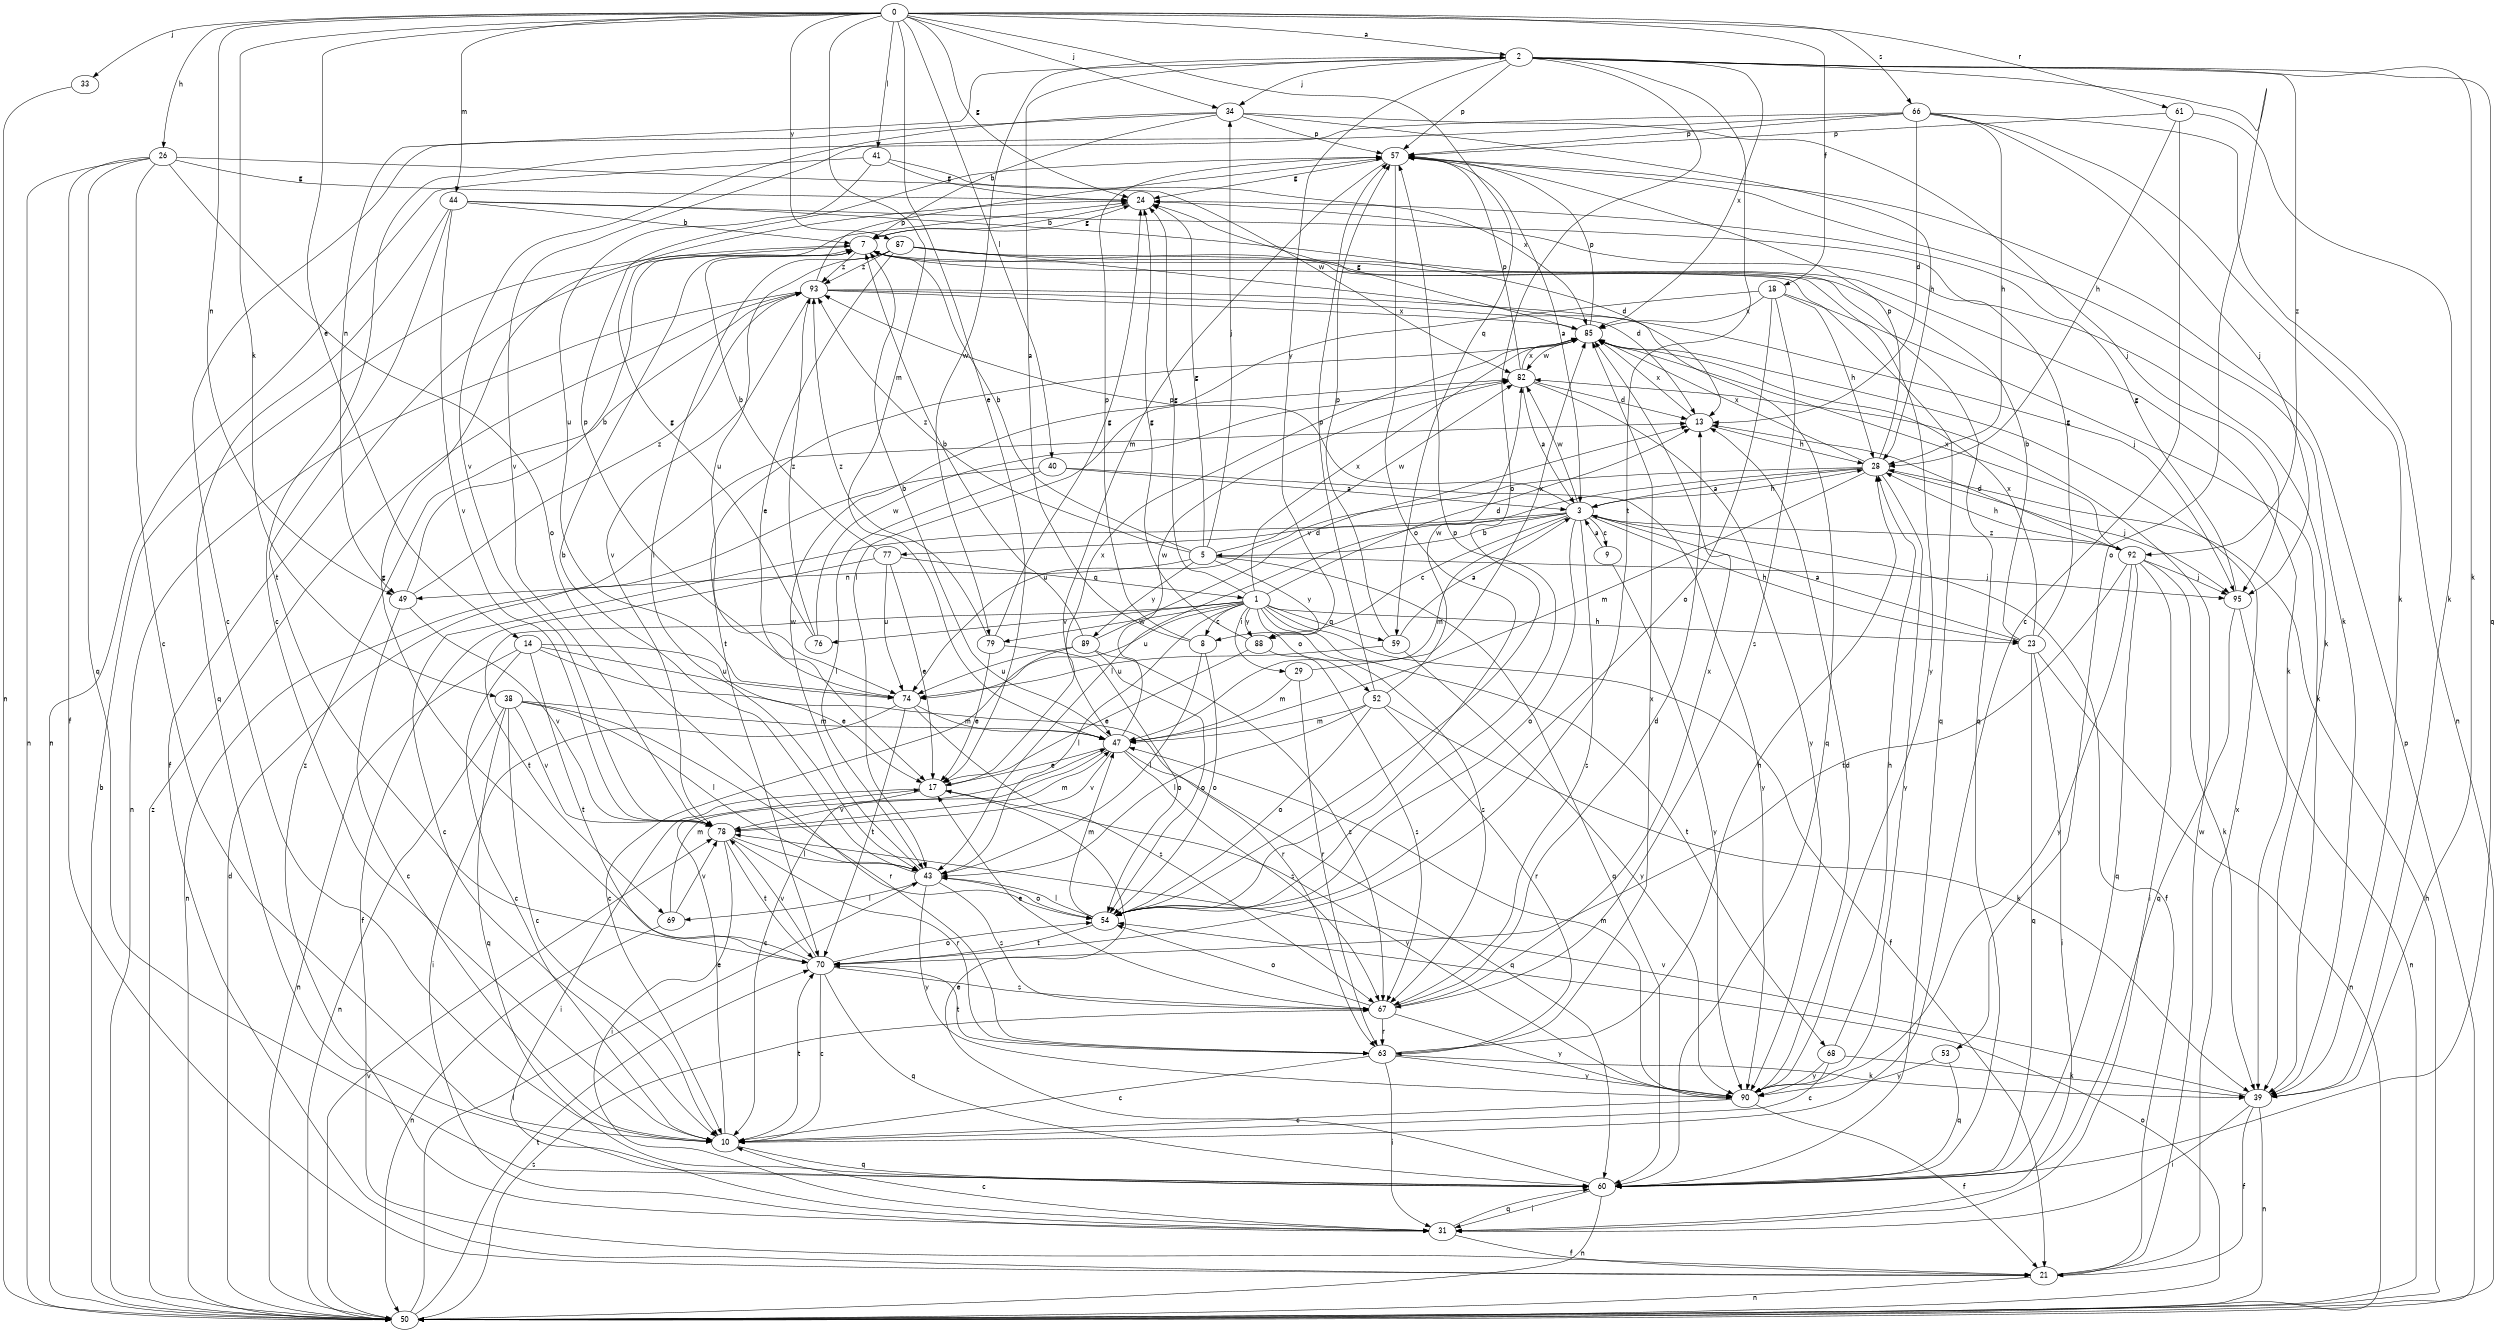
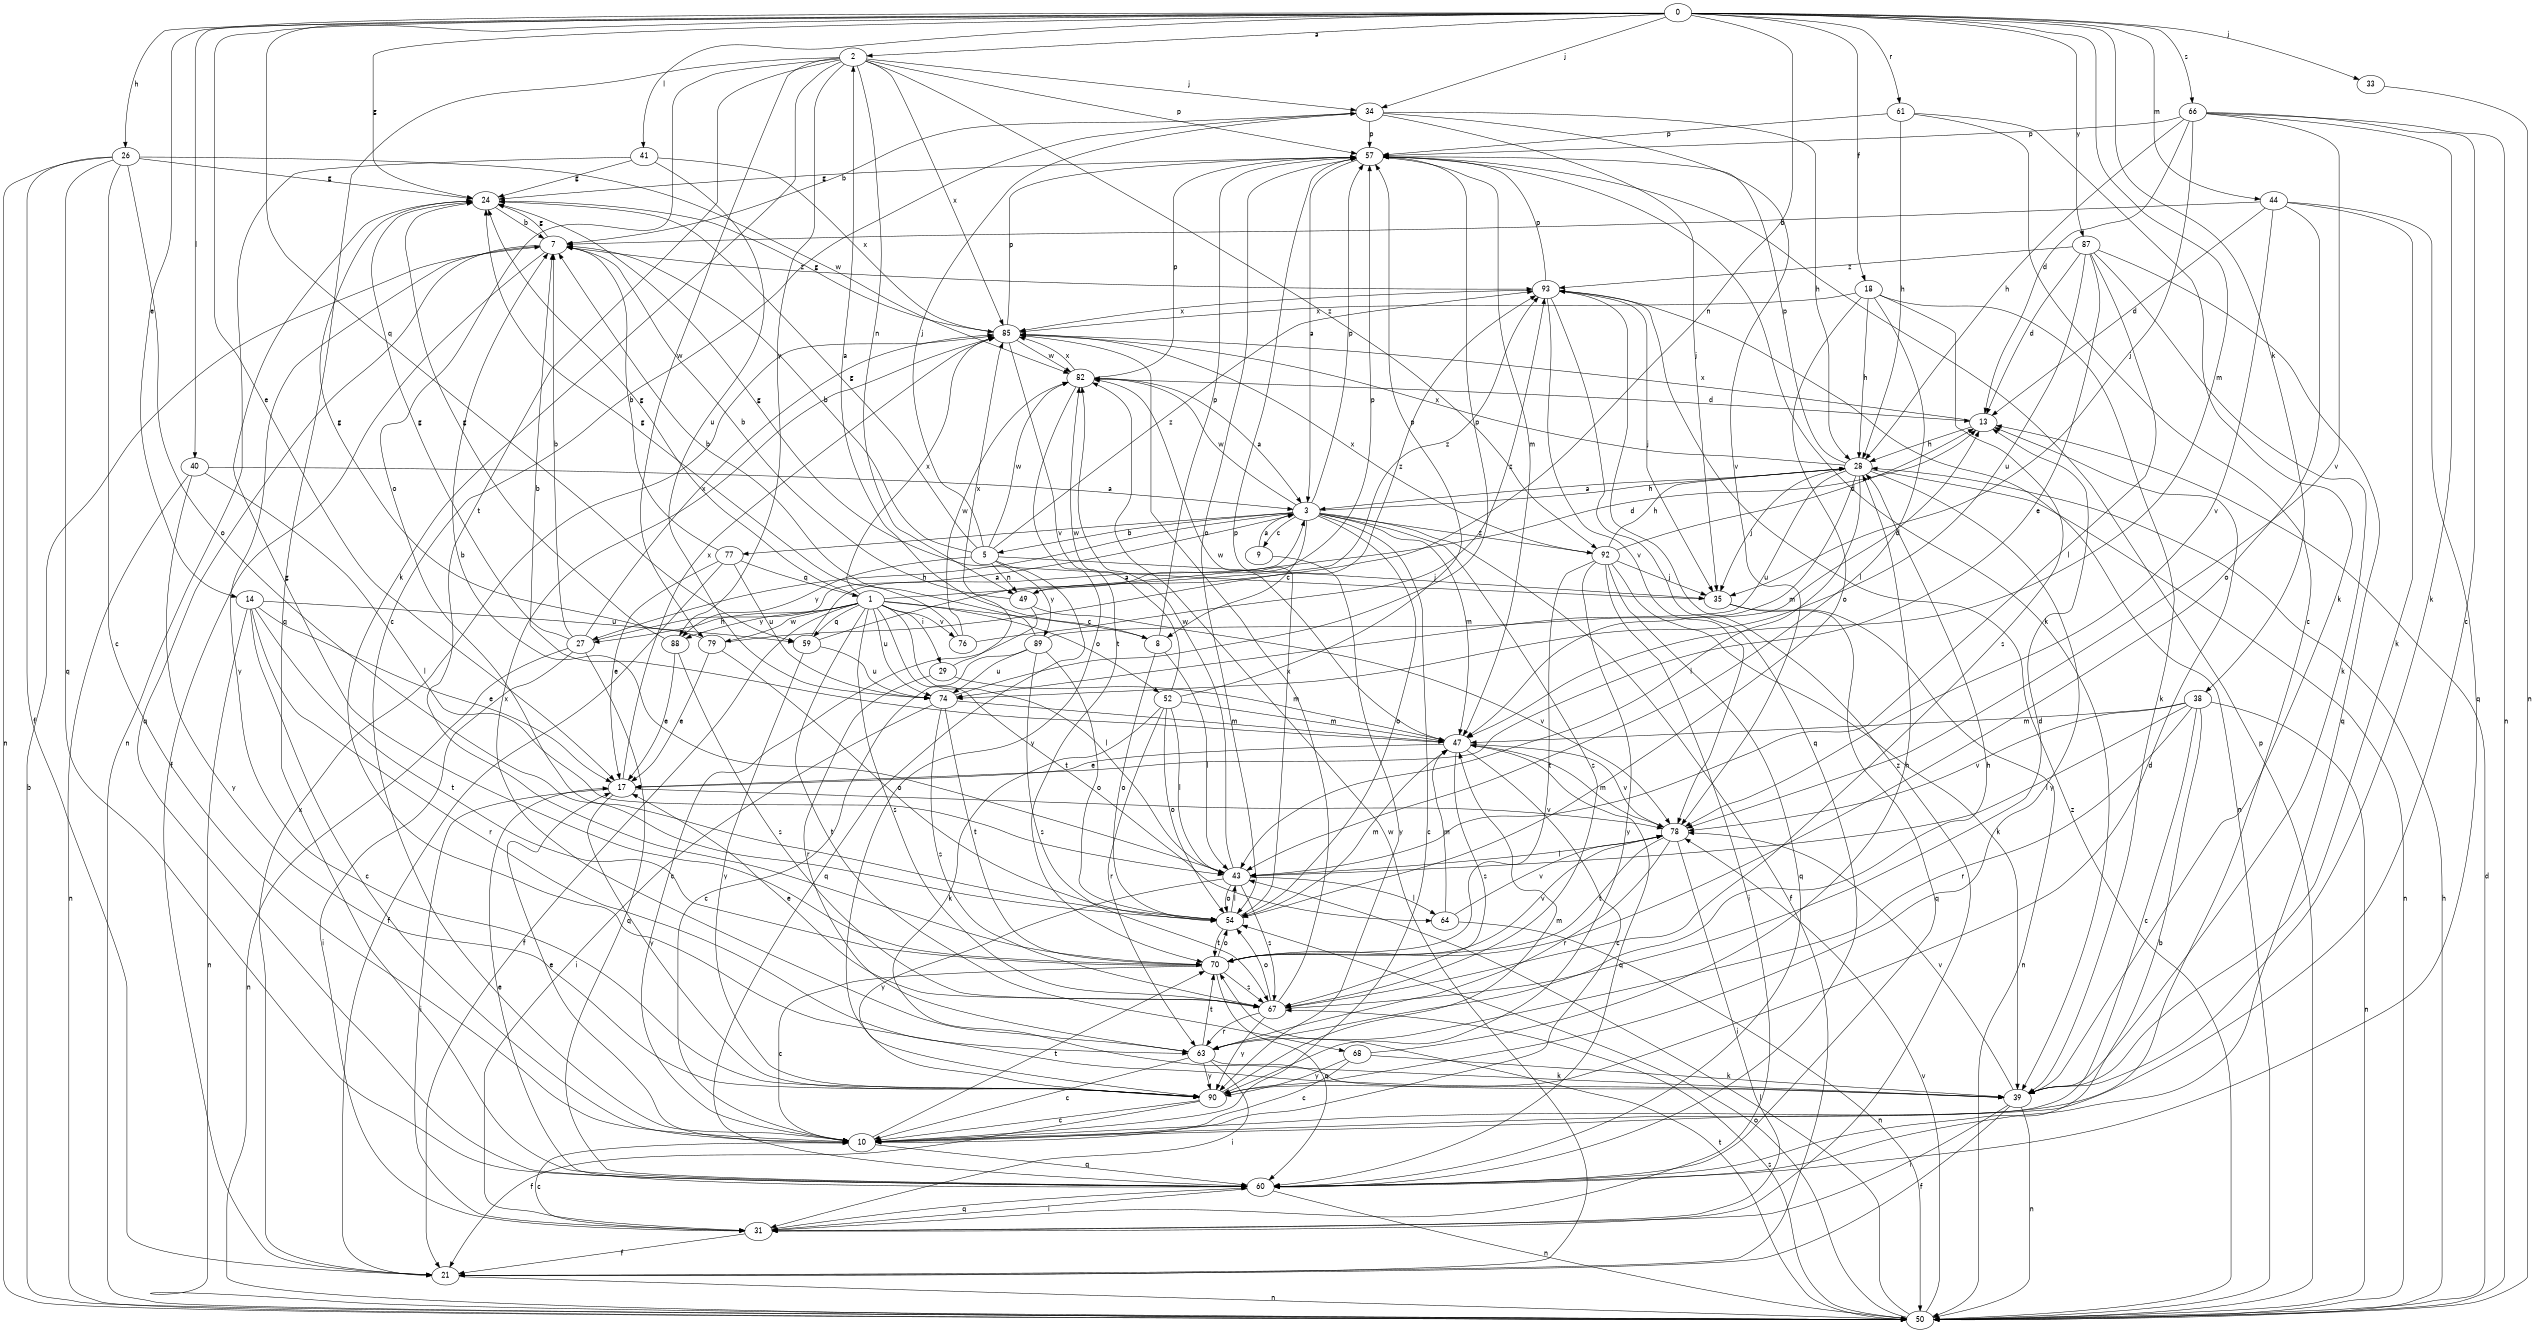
edge "3" -> "93": now "3" -> "57"
edge "44" -> "70": label "t" -> "o"
node "95": label "95" -> "35"
node "23": label "23" -> "27"
edge "14" -> "74": now "14" -> "59"
node "69": label "69" -> "64"
edge "38" -> "60": label "q" -> "b"
edge "28" -> "50": added, label "n"
node "53": removed
